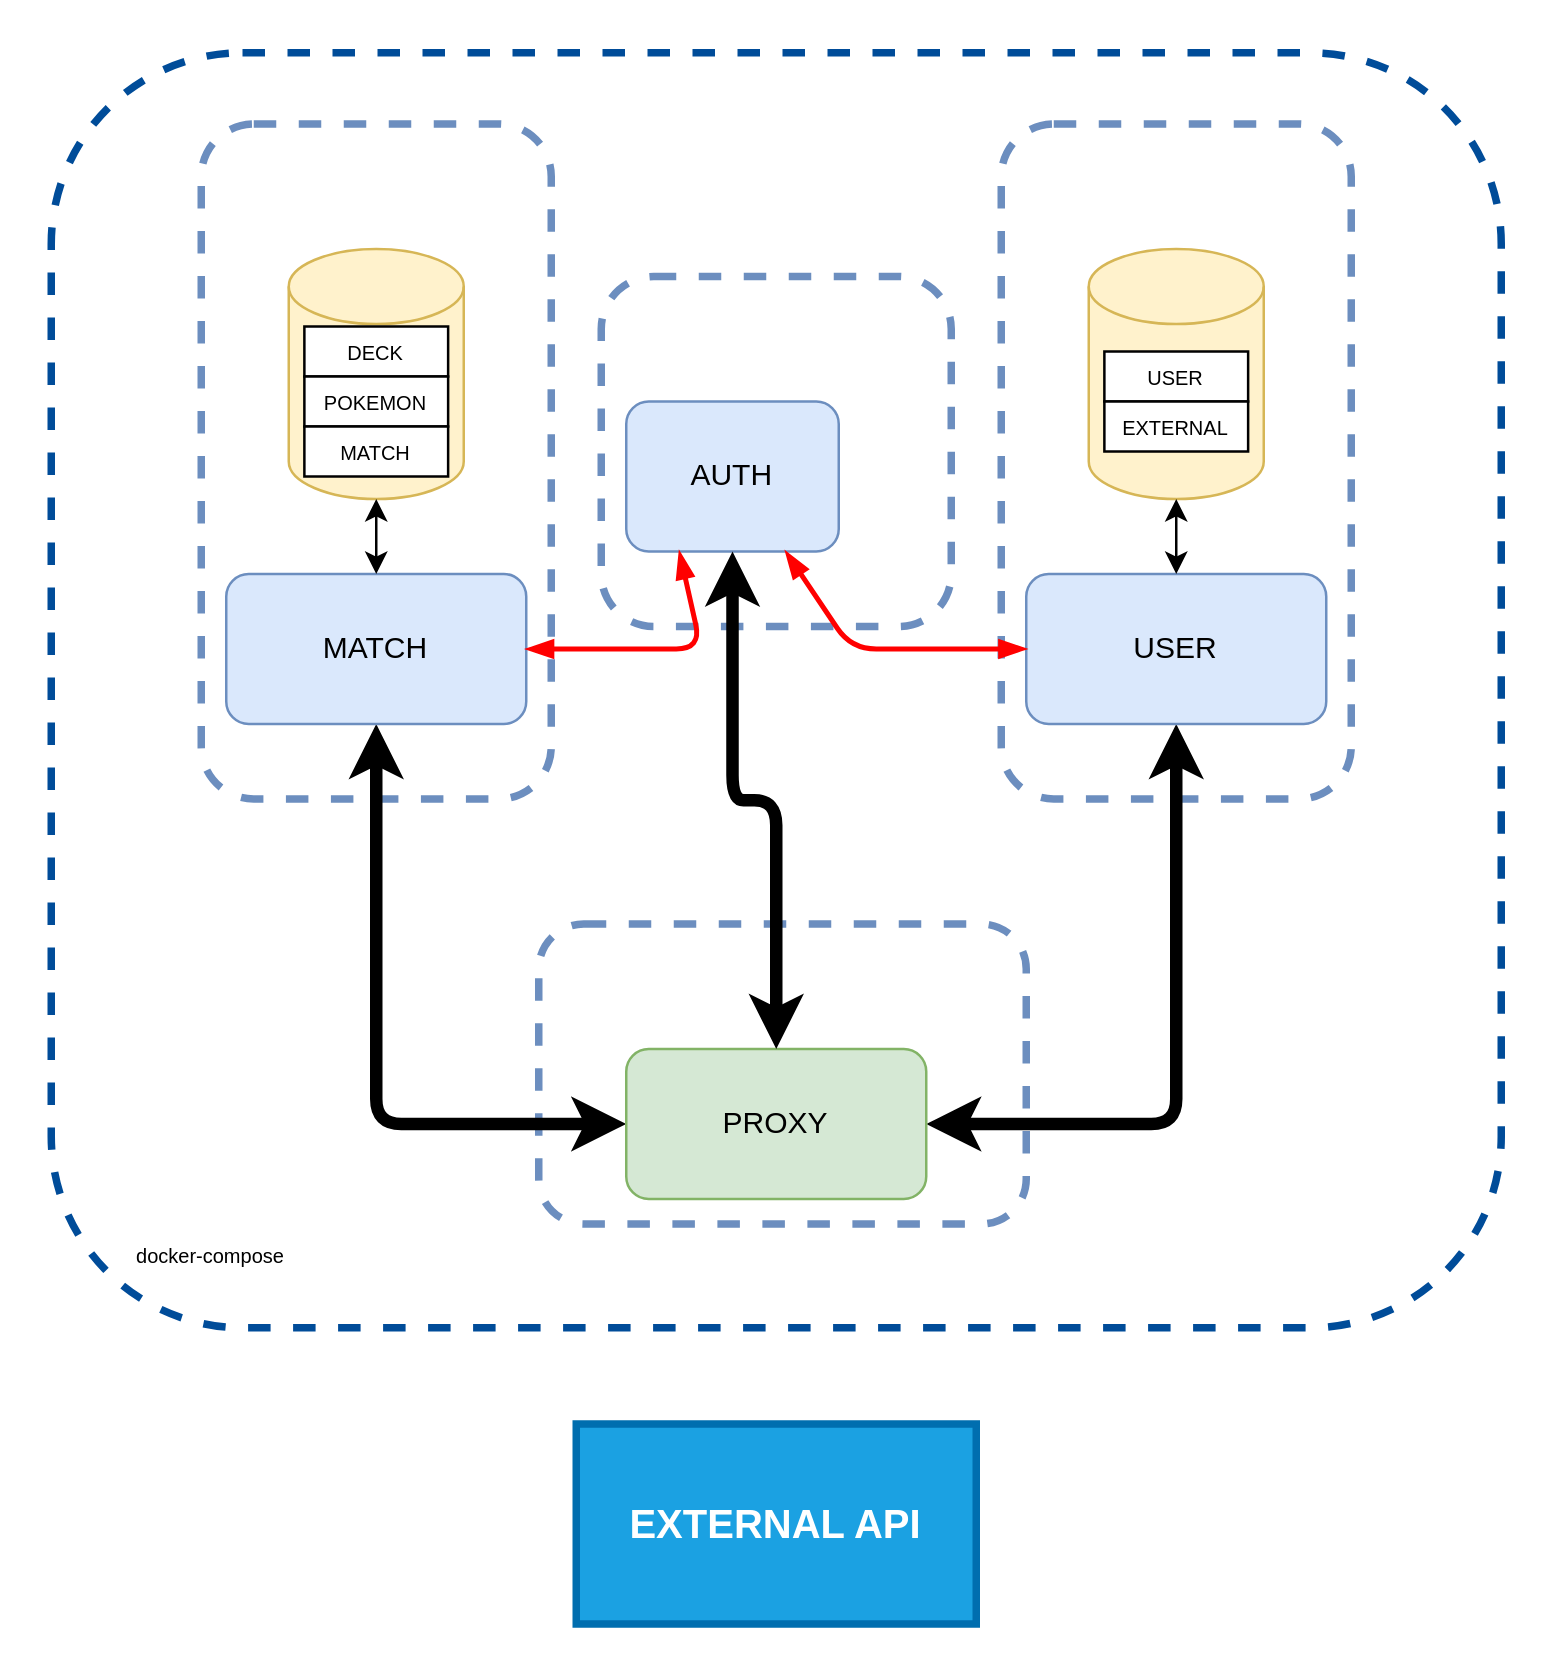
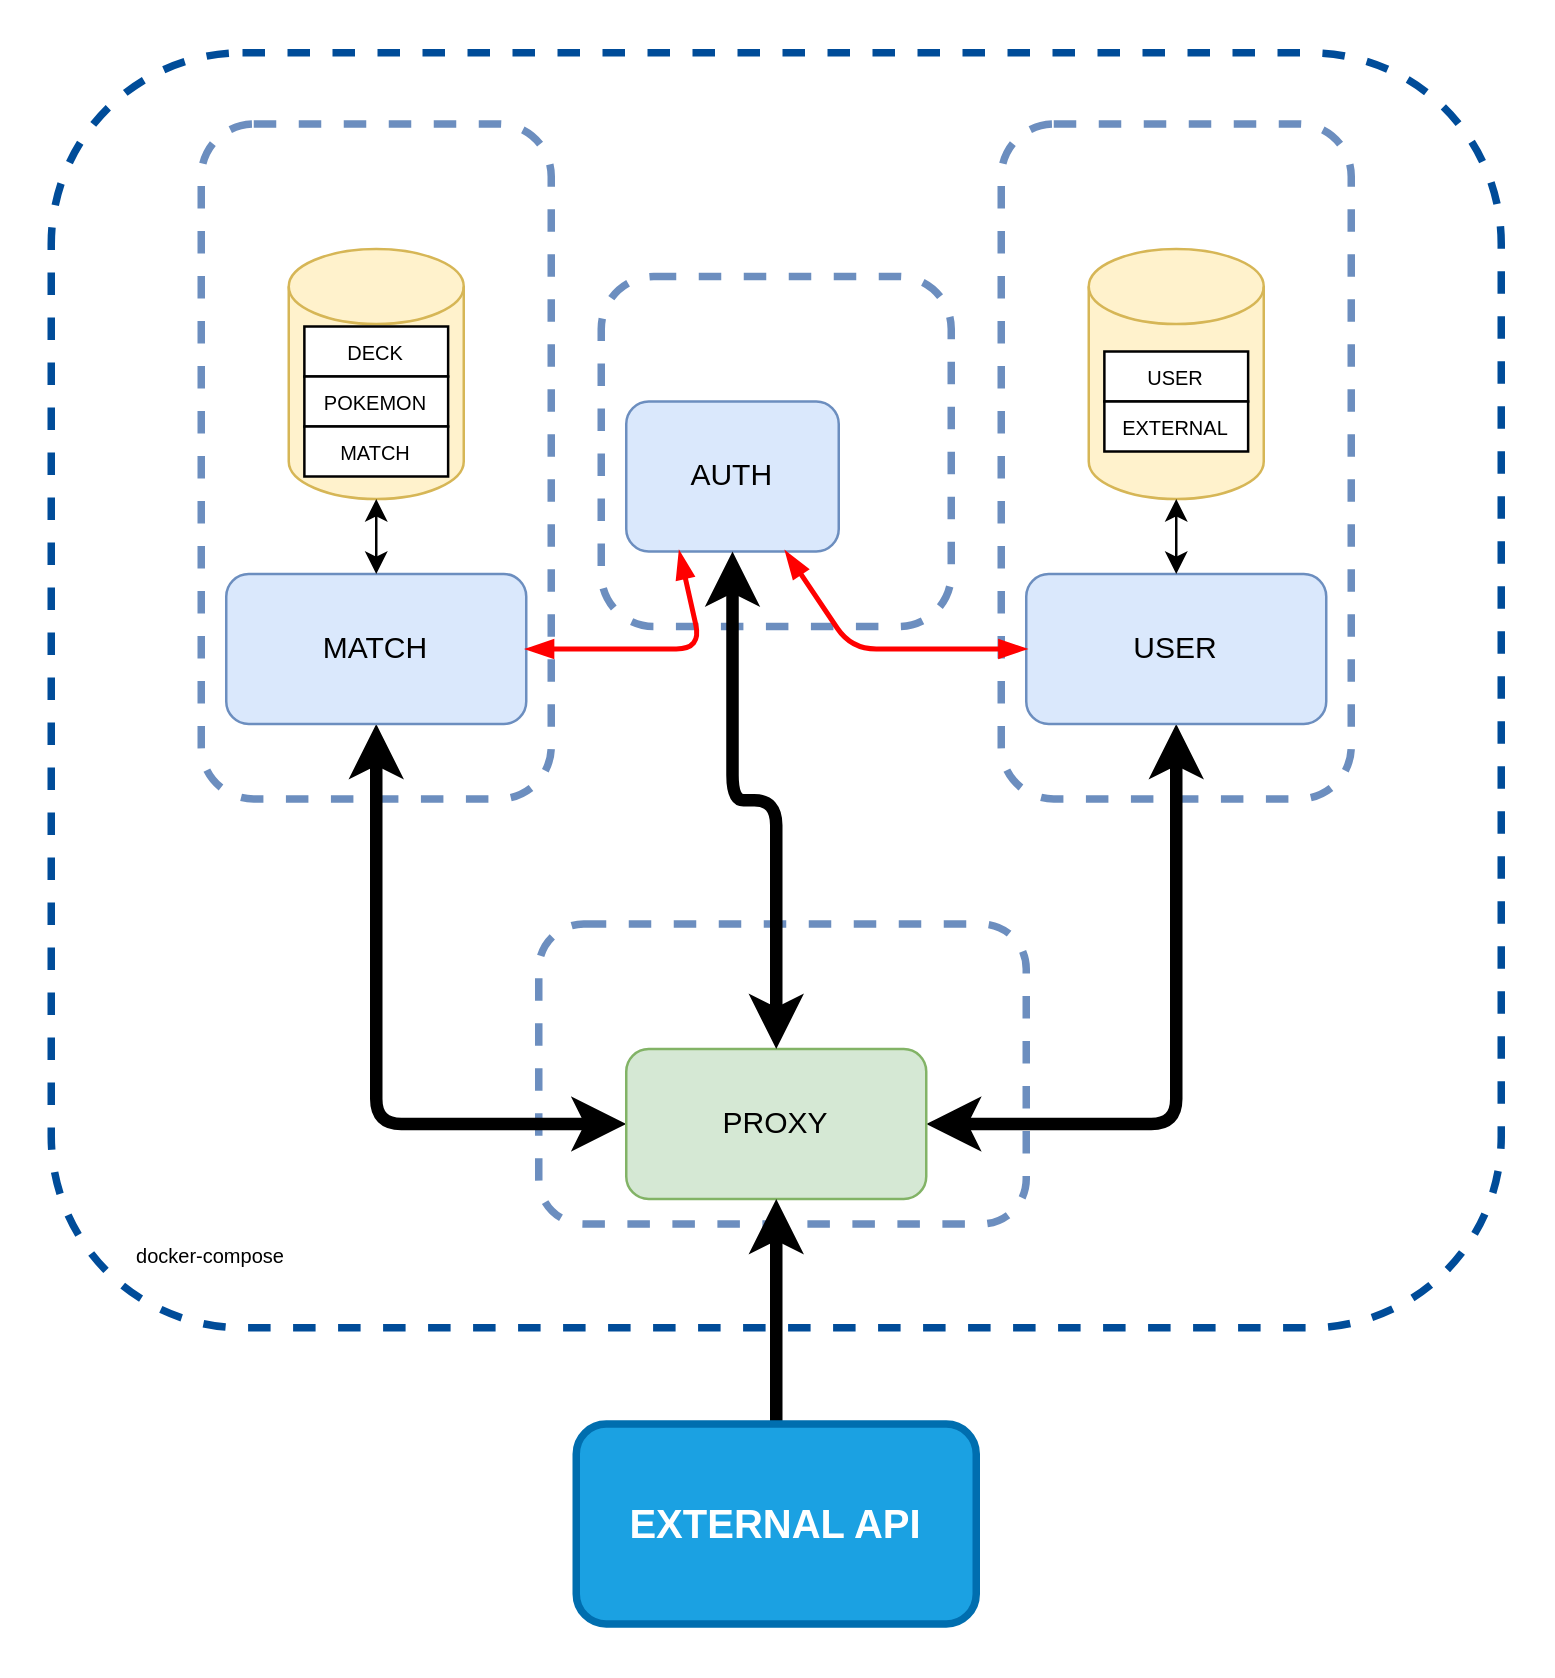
edge "EXTERNAL API" -> "PROXY": added
node "EXTERNAL API": shape rectangle -> rounded rectangle
